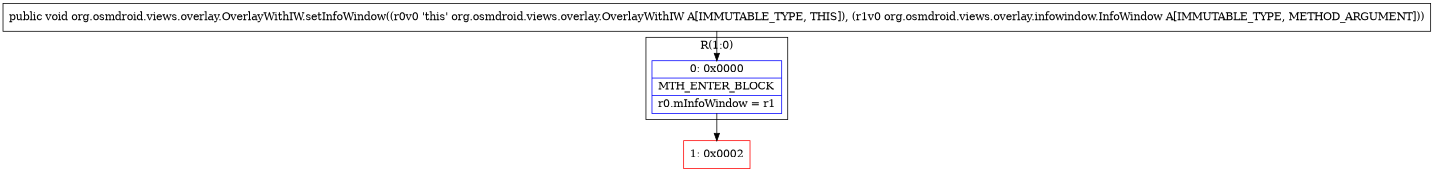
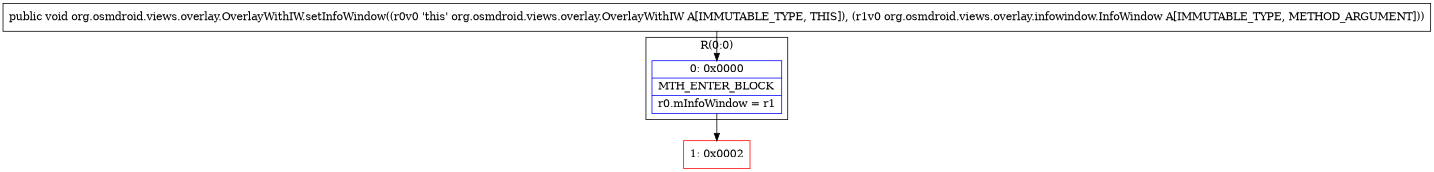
cluster "R(1:0)": label "R(1:0)" -> "R(0:0)"
